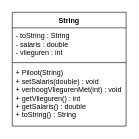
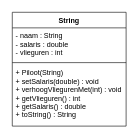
node "- toString : String - salaris : double - vlieguren : int": label "- toString : String - salaris : double - vlieguren : int" -> "- naam : String - salaris : double - vlieguren : int"
